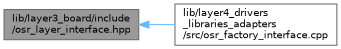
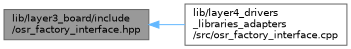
node "lib/layer3_board/include /osr_layer_interface.hpp": label "lib/layer3_board/include /osr_layer_interface.hpp" -> "lib/layer3_board/include /osr_factory_interface.hpp"
